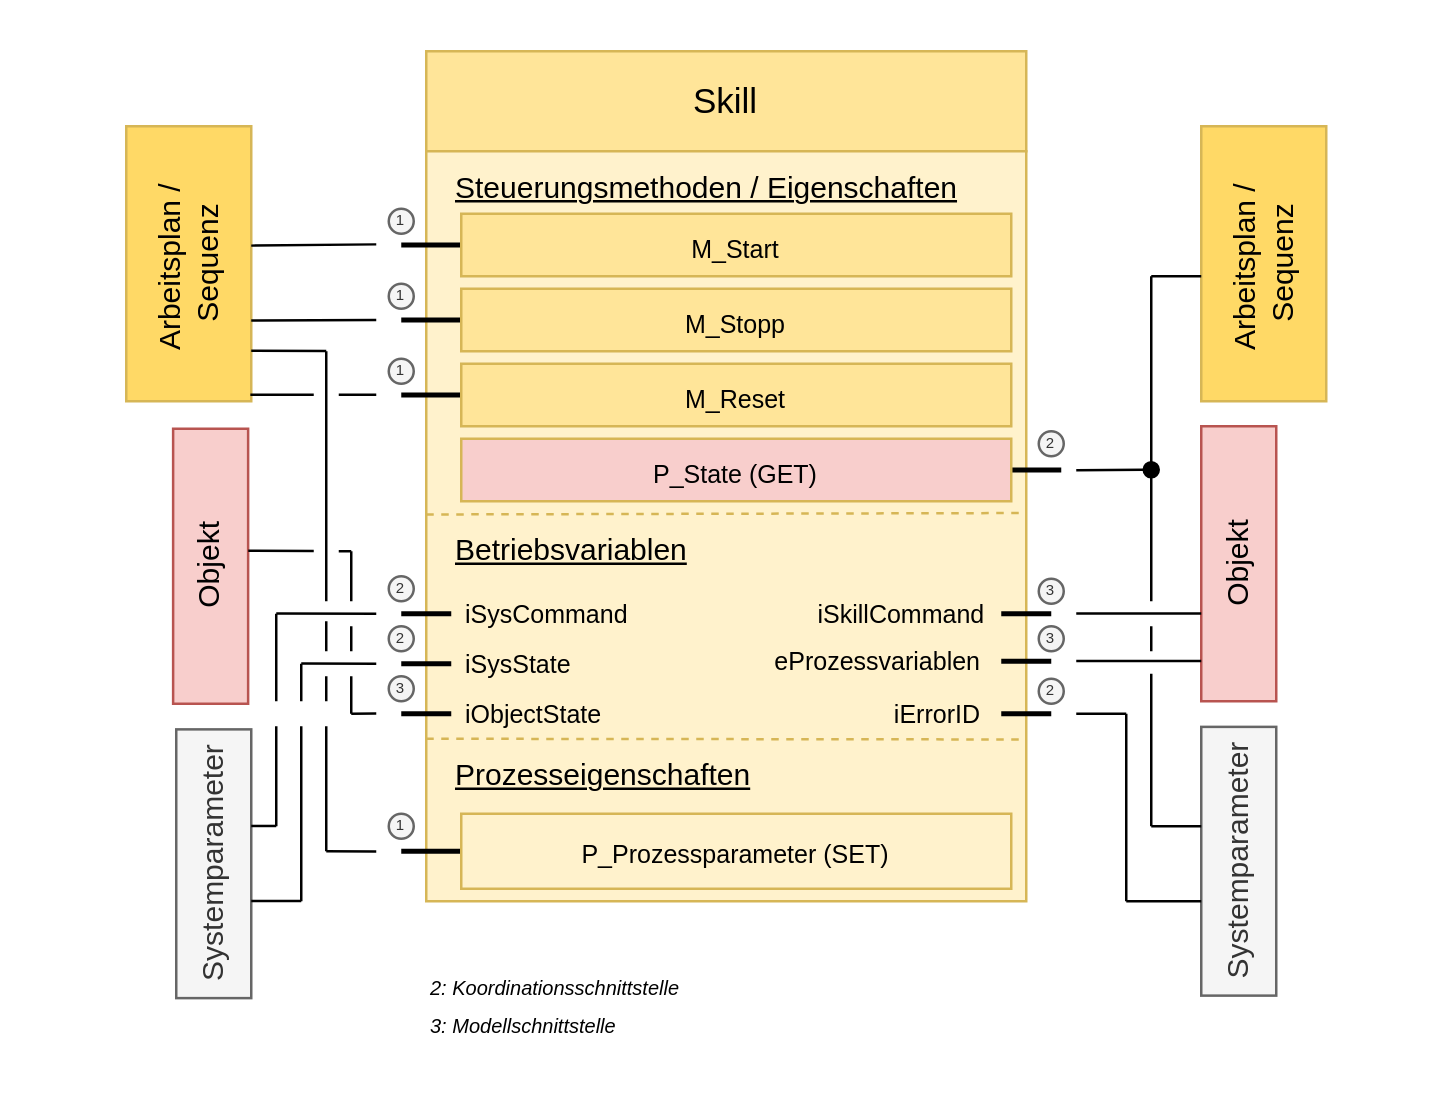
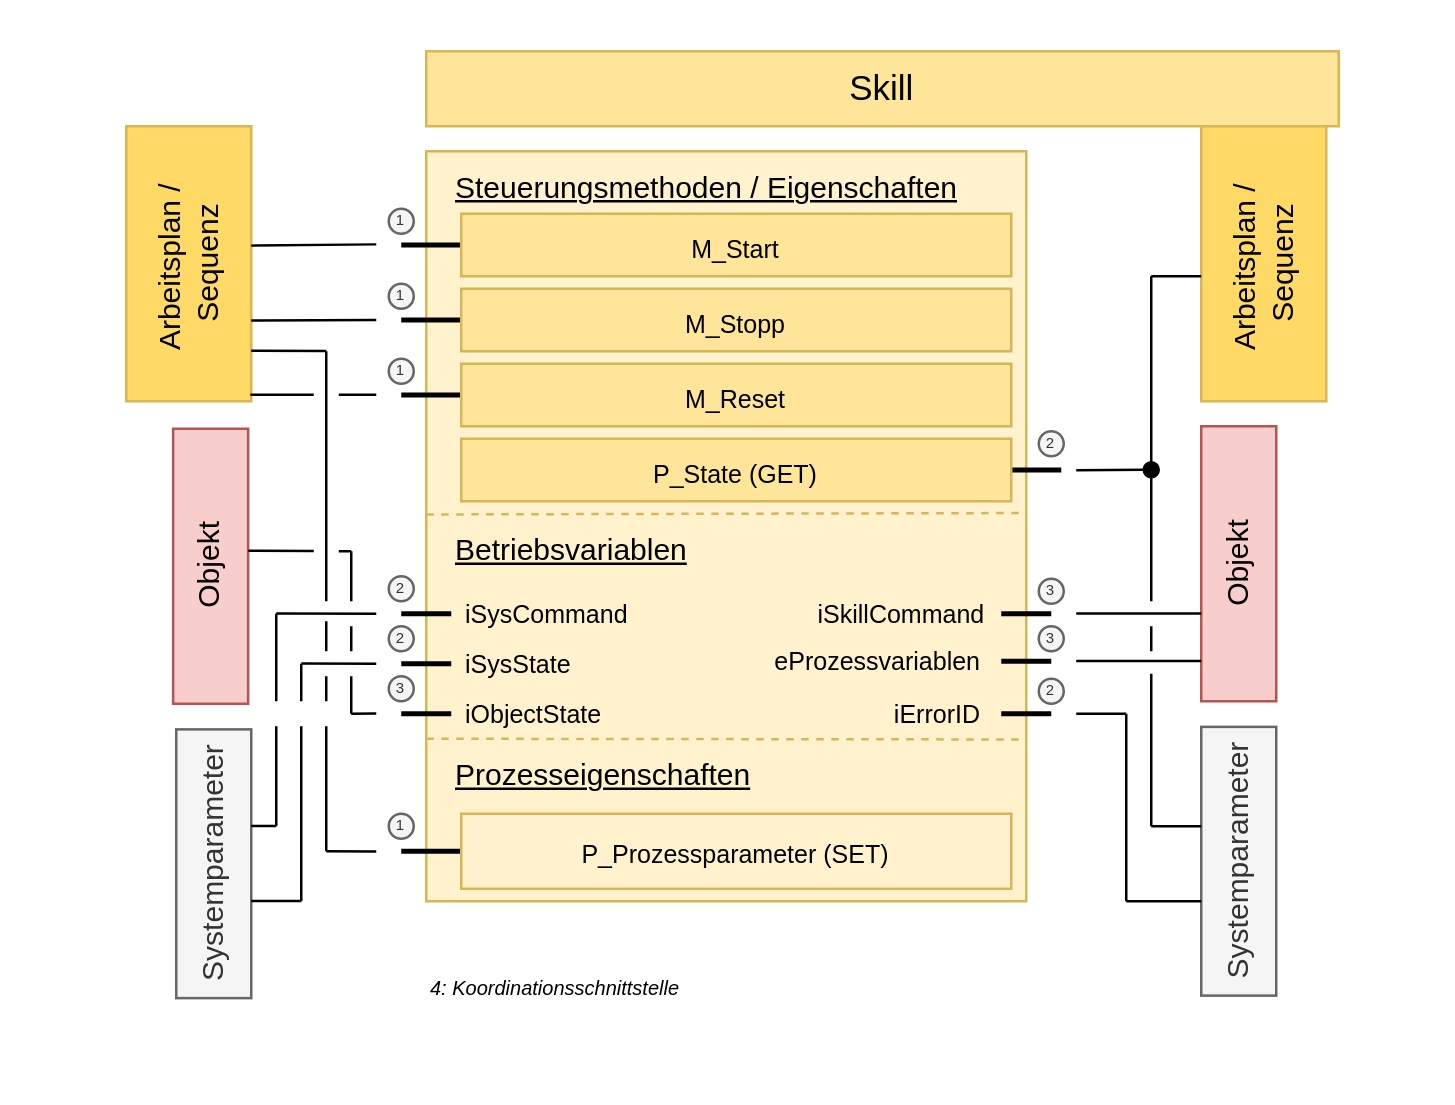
node "Skill": size 600x100 -> 913x75
node "P_State (GET)": fillcolor #f8cecc -> #ffe599
node "2: Koordinationsschnittstelle": label "2: Koordinationsschnittstelle" -> "4: Koordinationsschnittstelle"
node "3: Modellschnittstelle": removed
